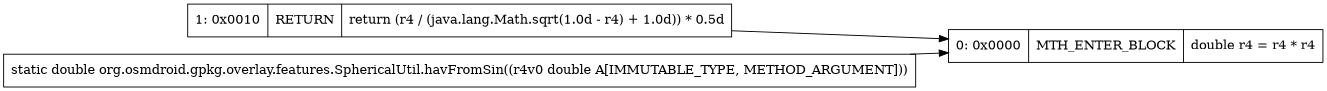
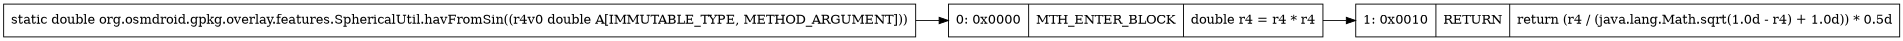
edge "1: 0x0010" -> "0: 0x0000": reversed
